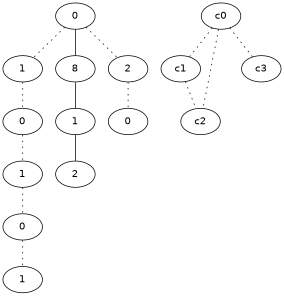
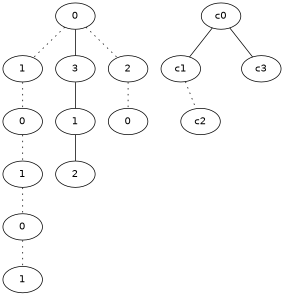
edge "c0" -- "c1": style dotted -> solid
edge "c0" -- "c3": style dotted -> solid
node "8": label "8" -> "3"
edge "c0" -- "c2": removed
